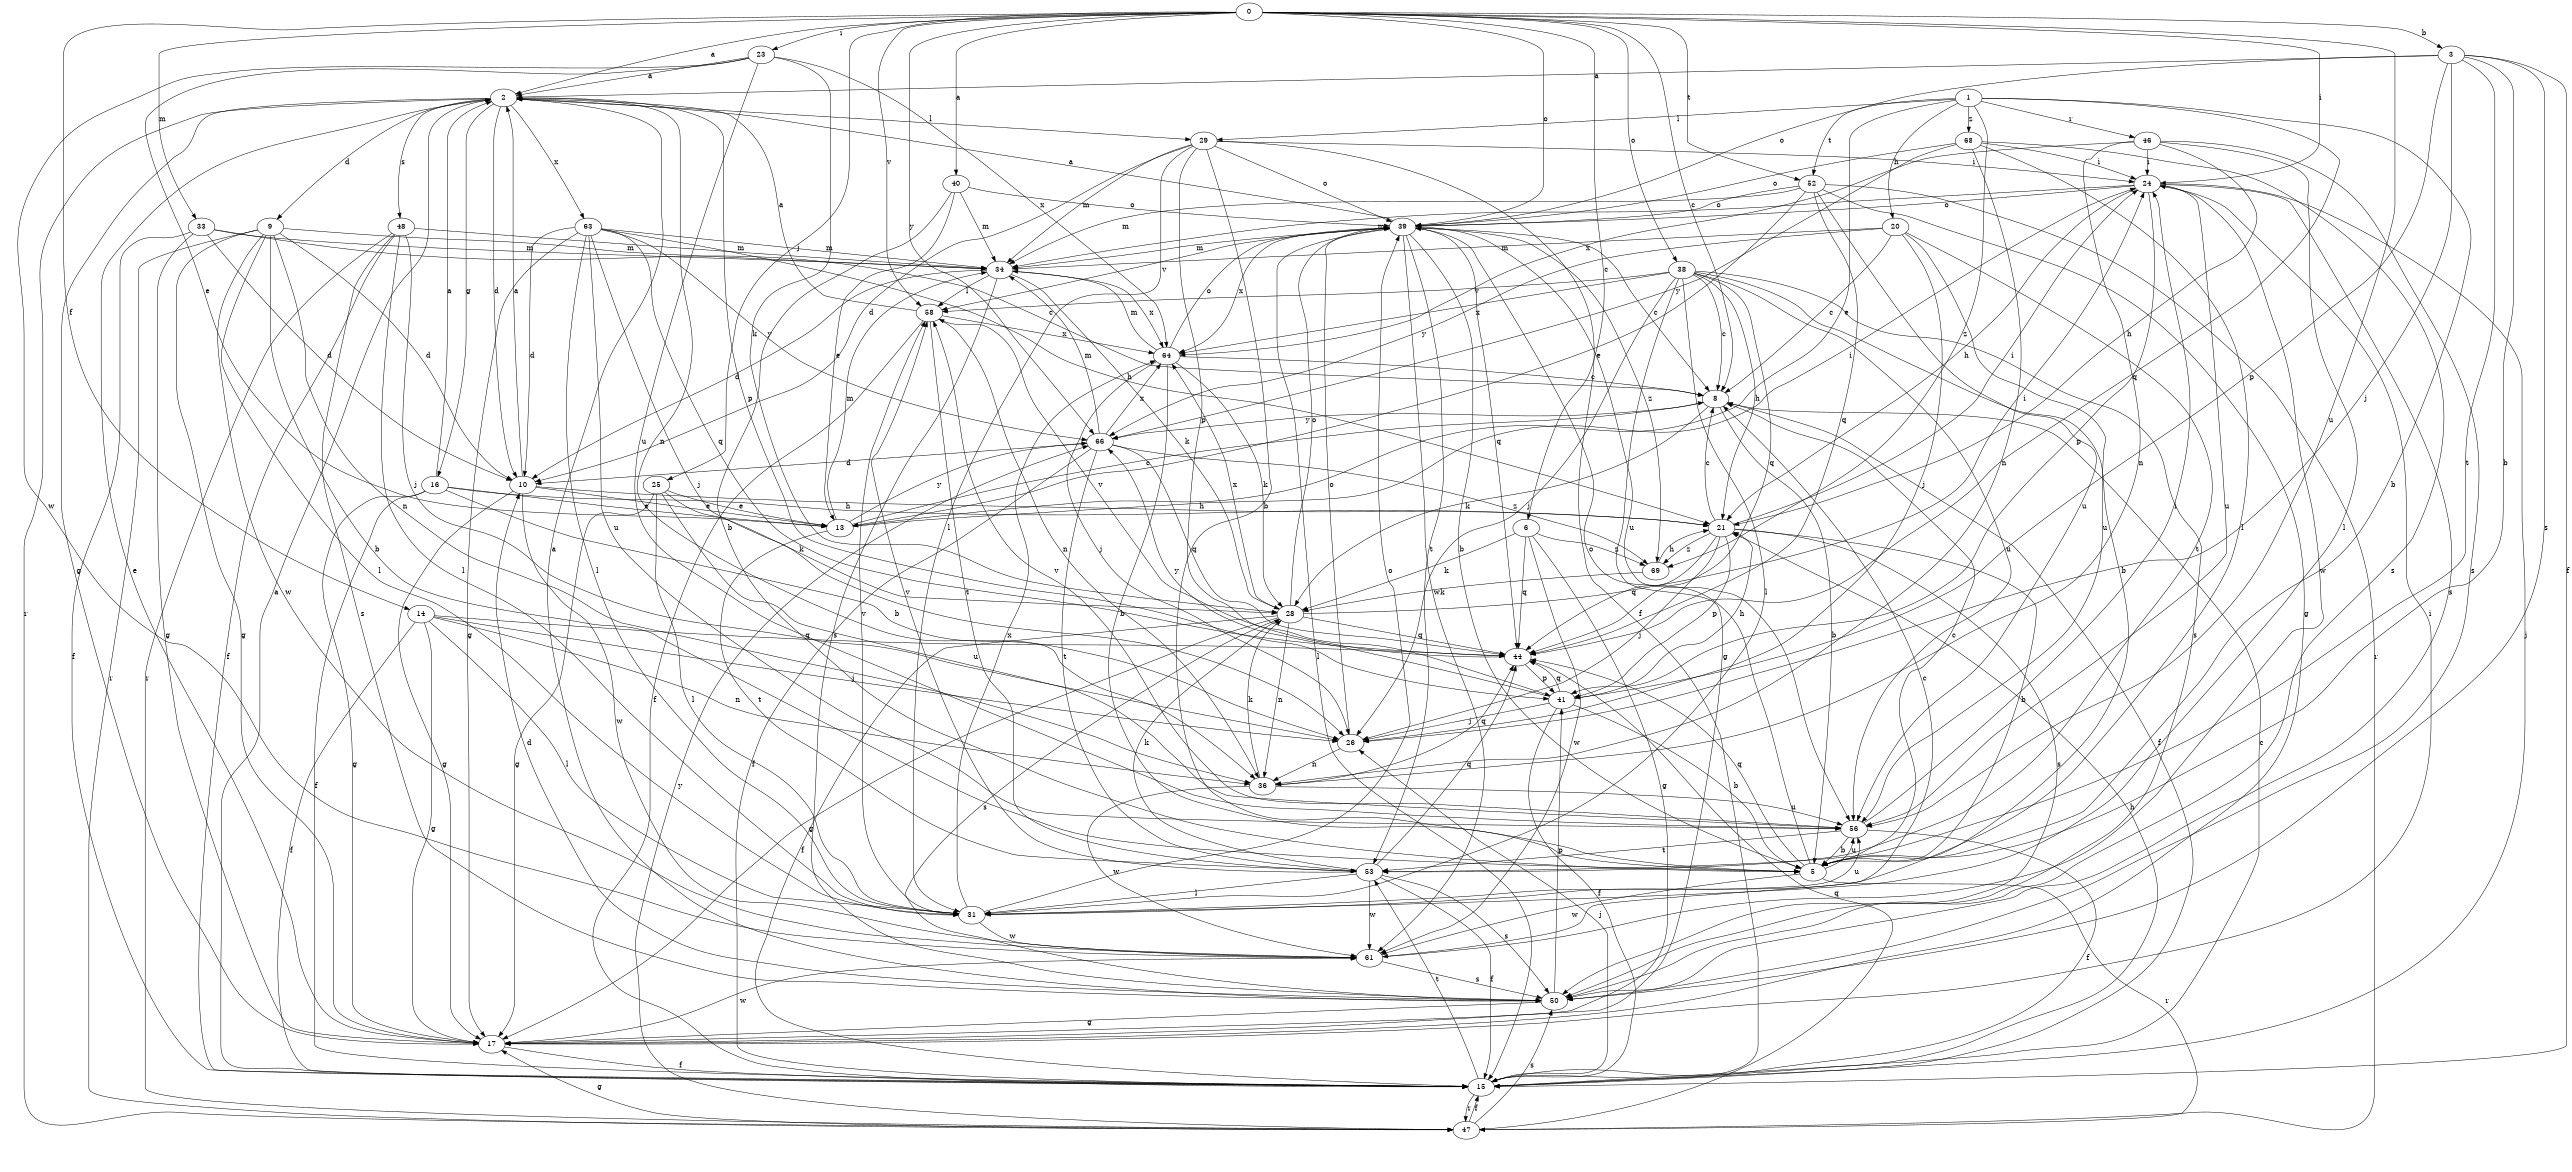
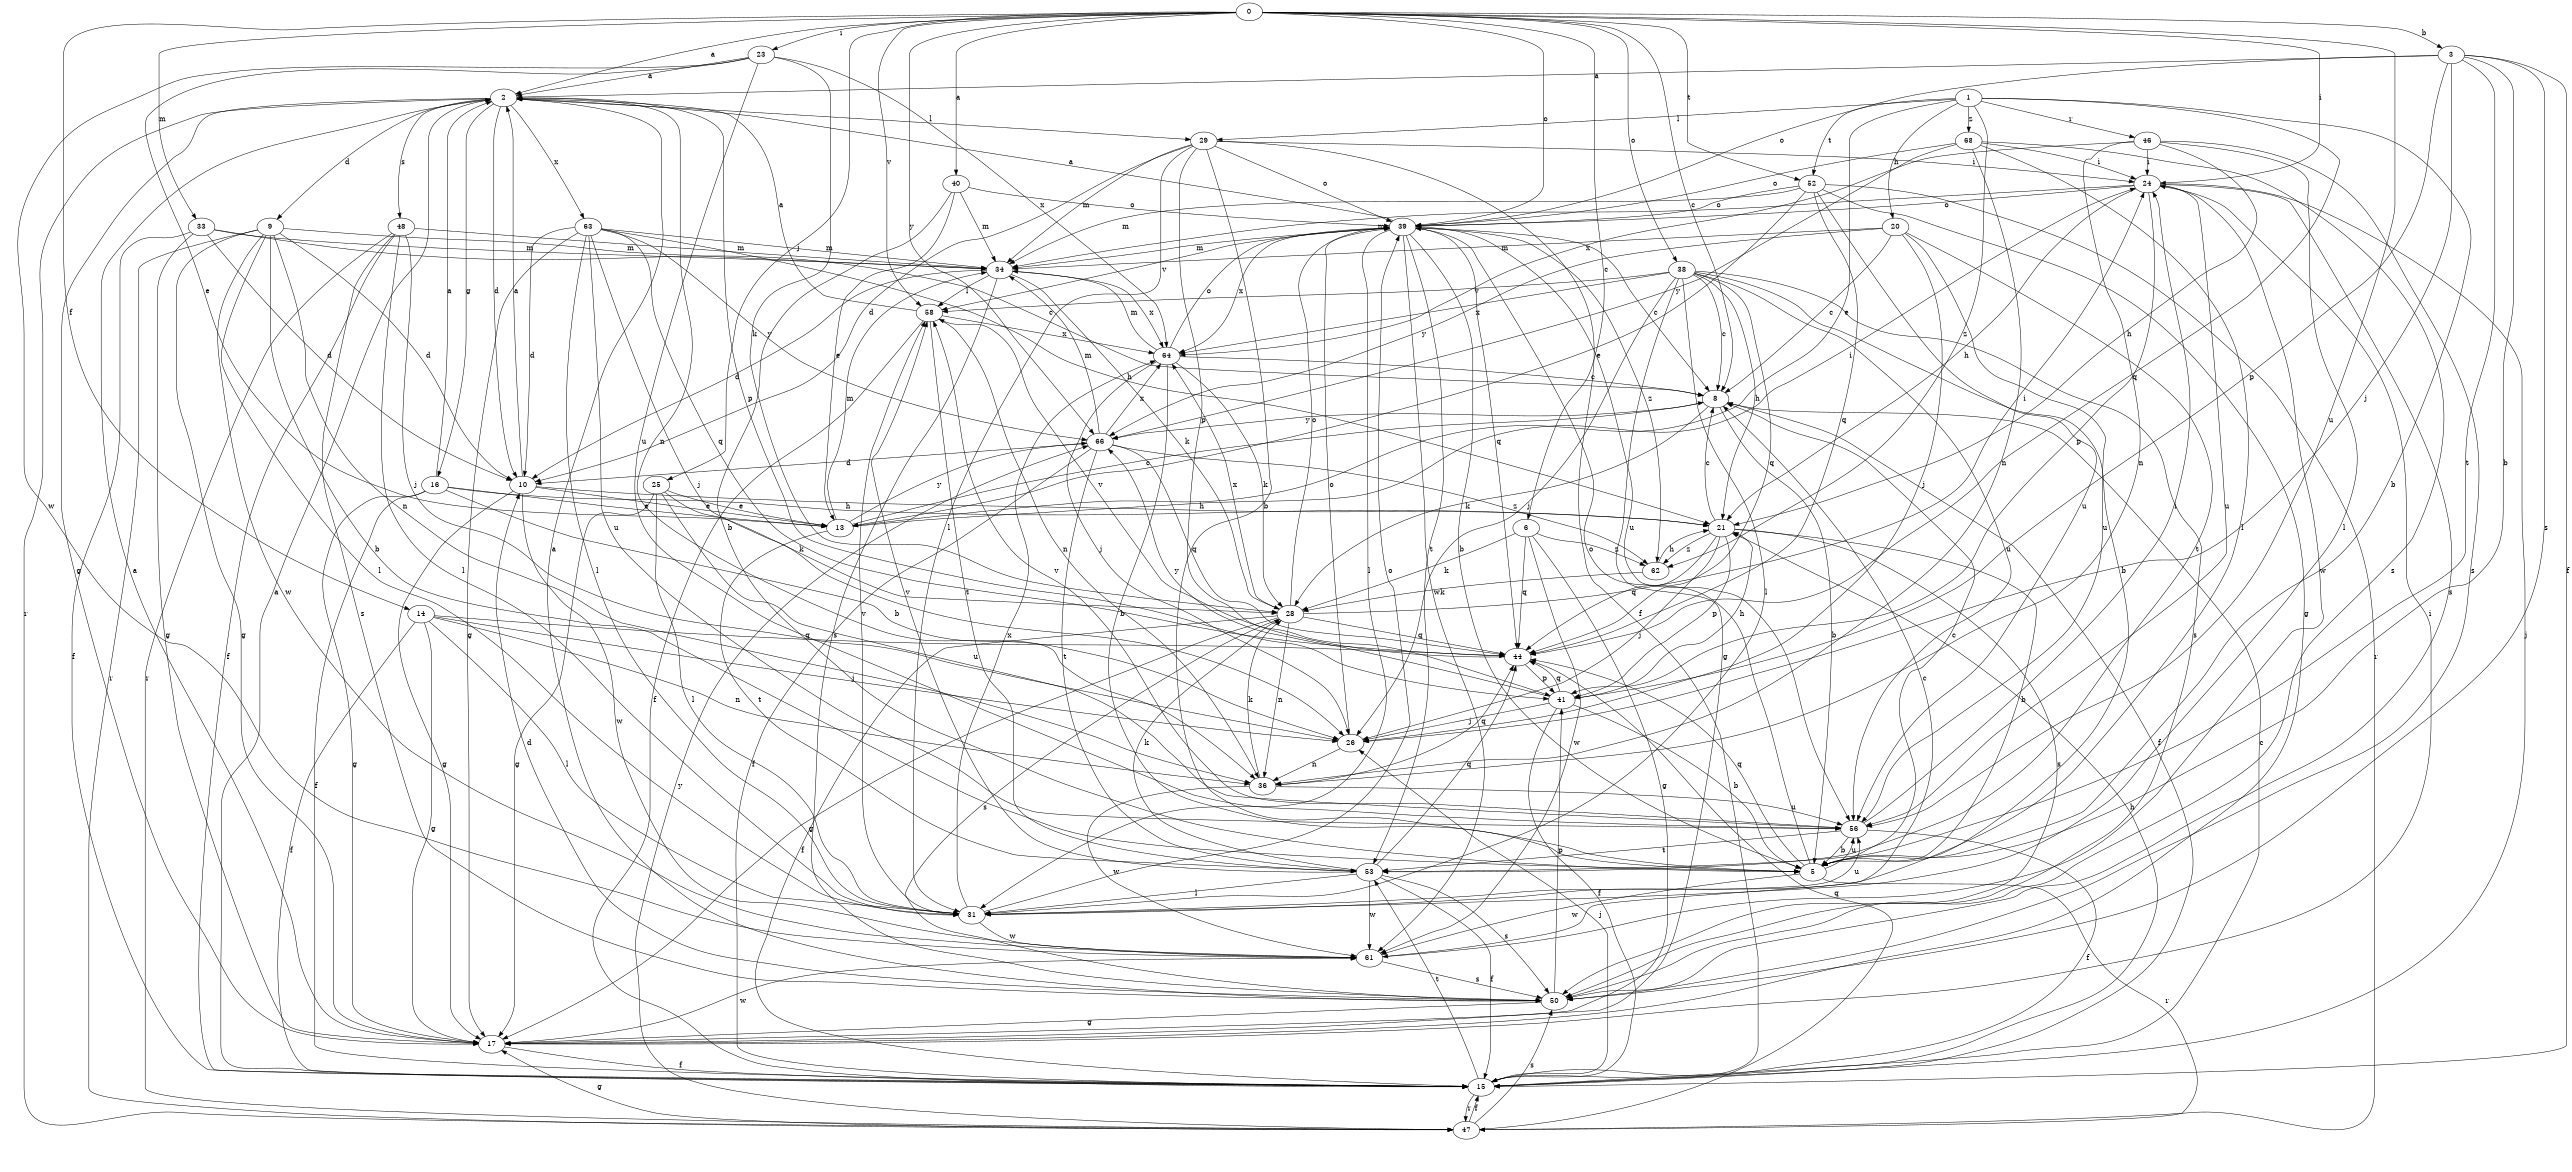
edge "21" -> "24": removed, label "i"
edge "17" -> "2": label "e" -> "a"
node "69": label "69" -> "62"
edge "39" -> "15": now "39" -> "31"
